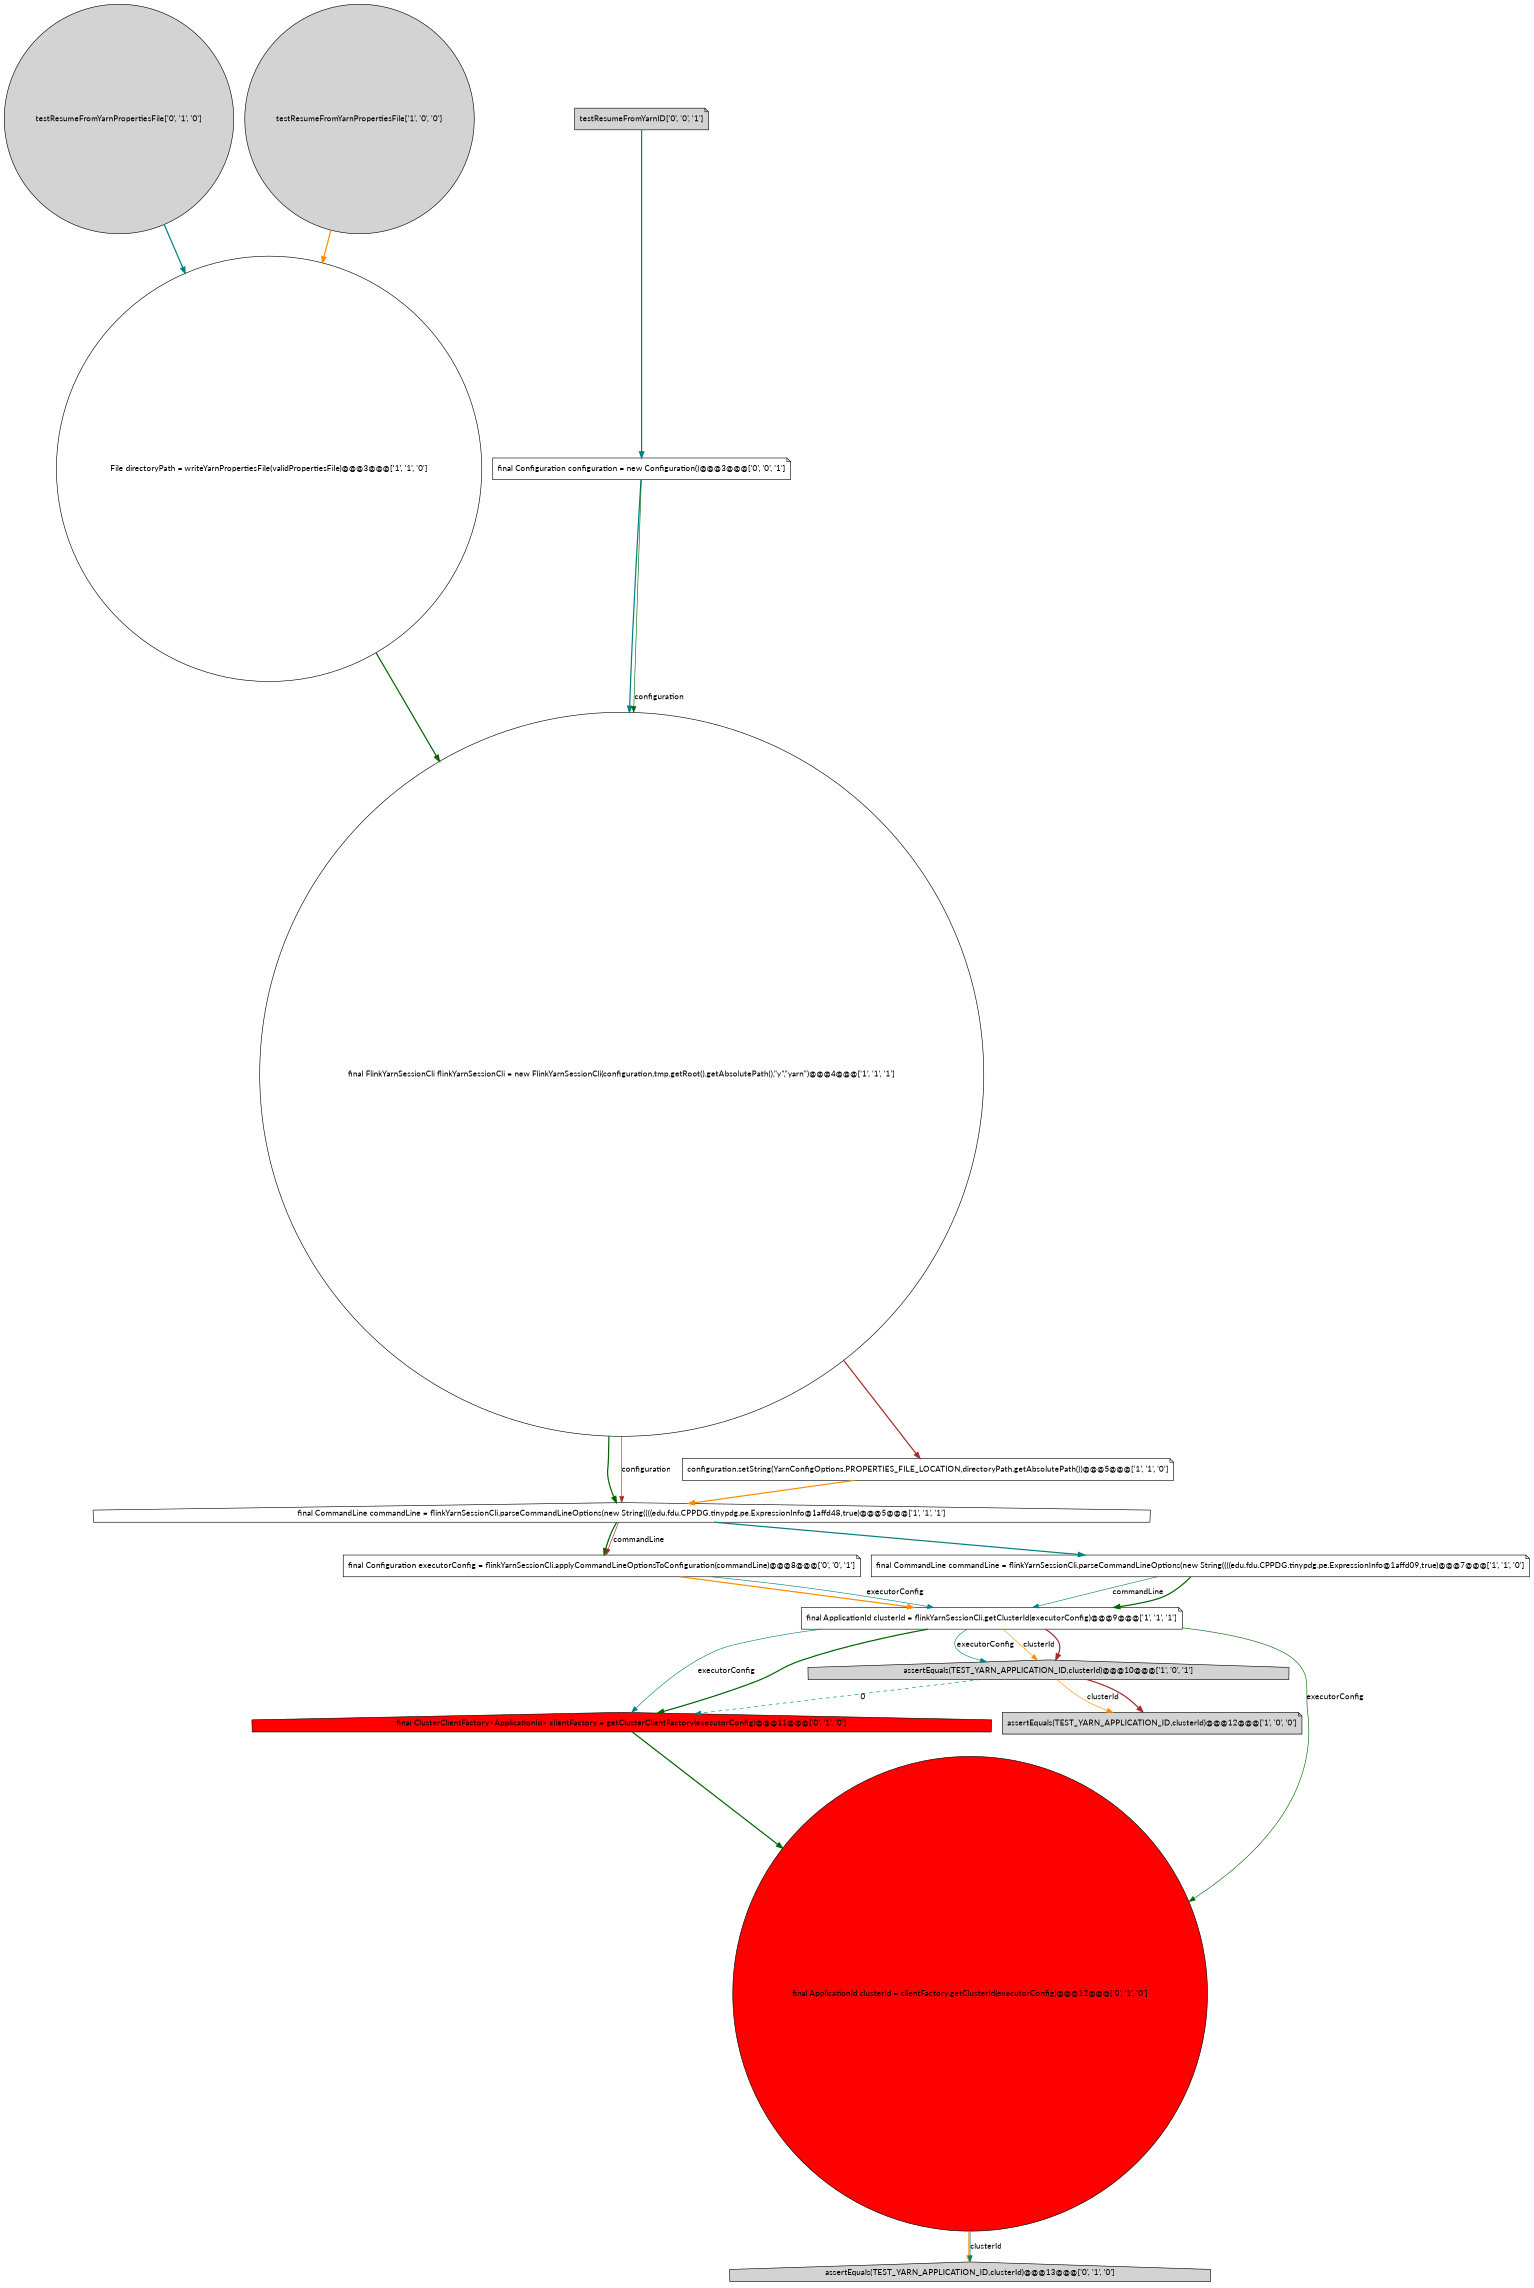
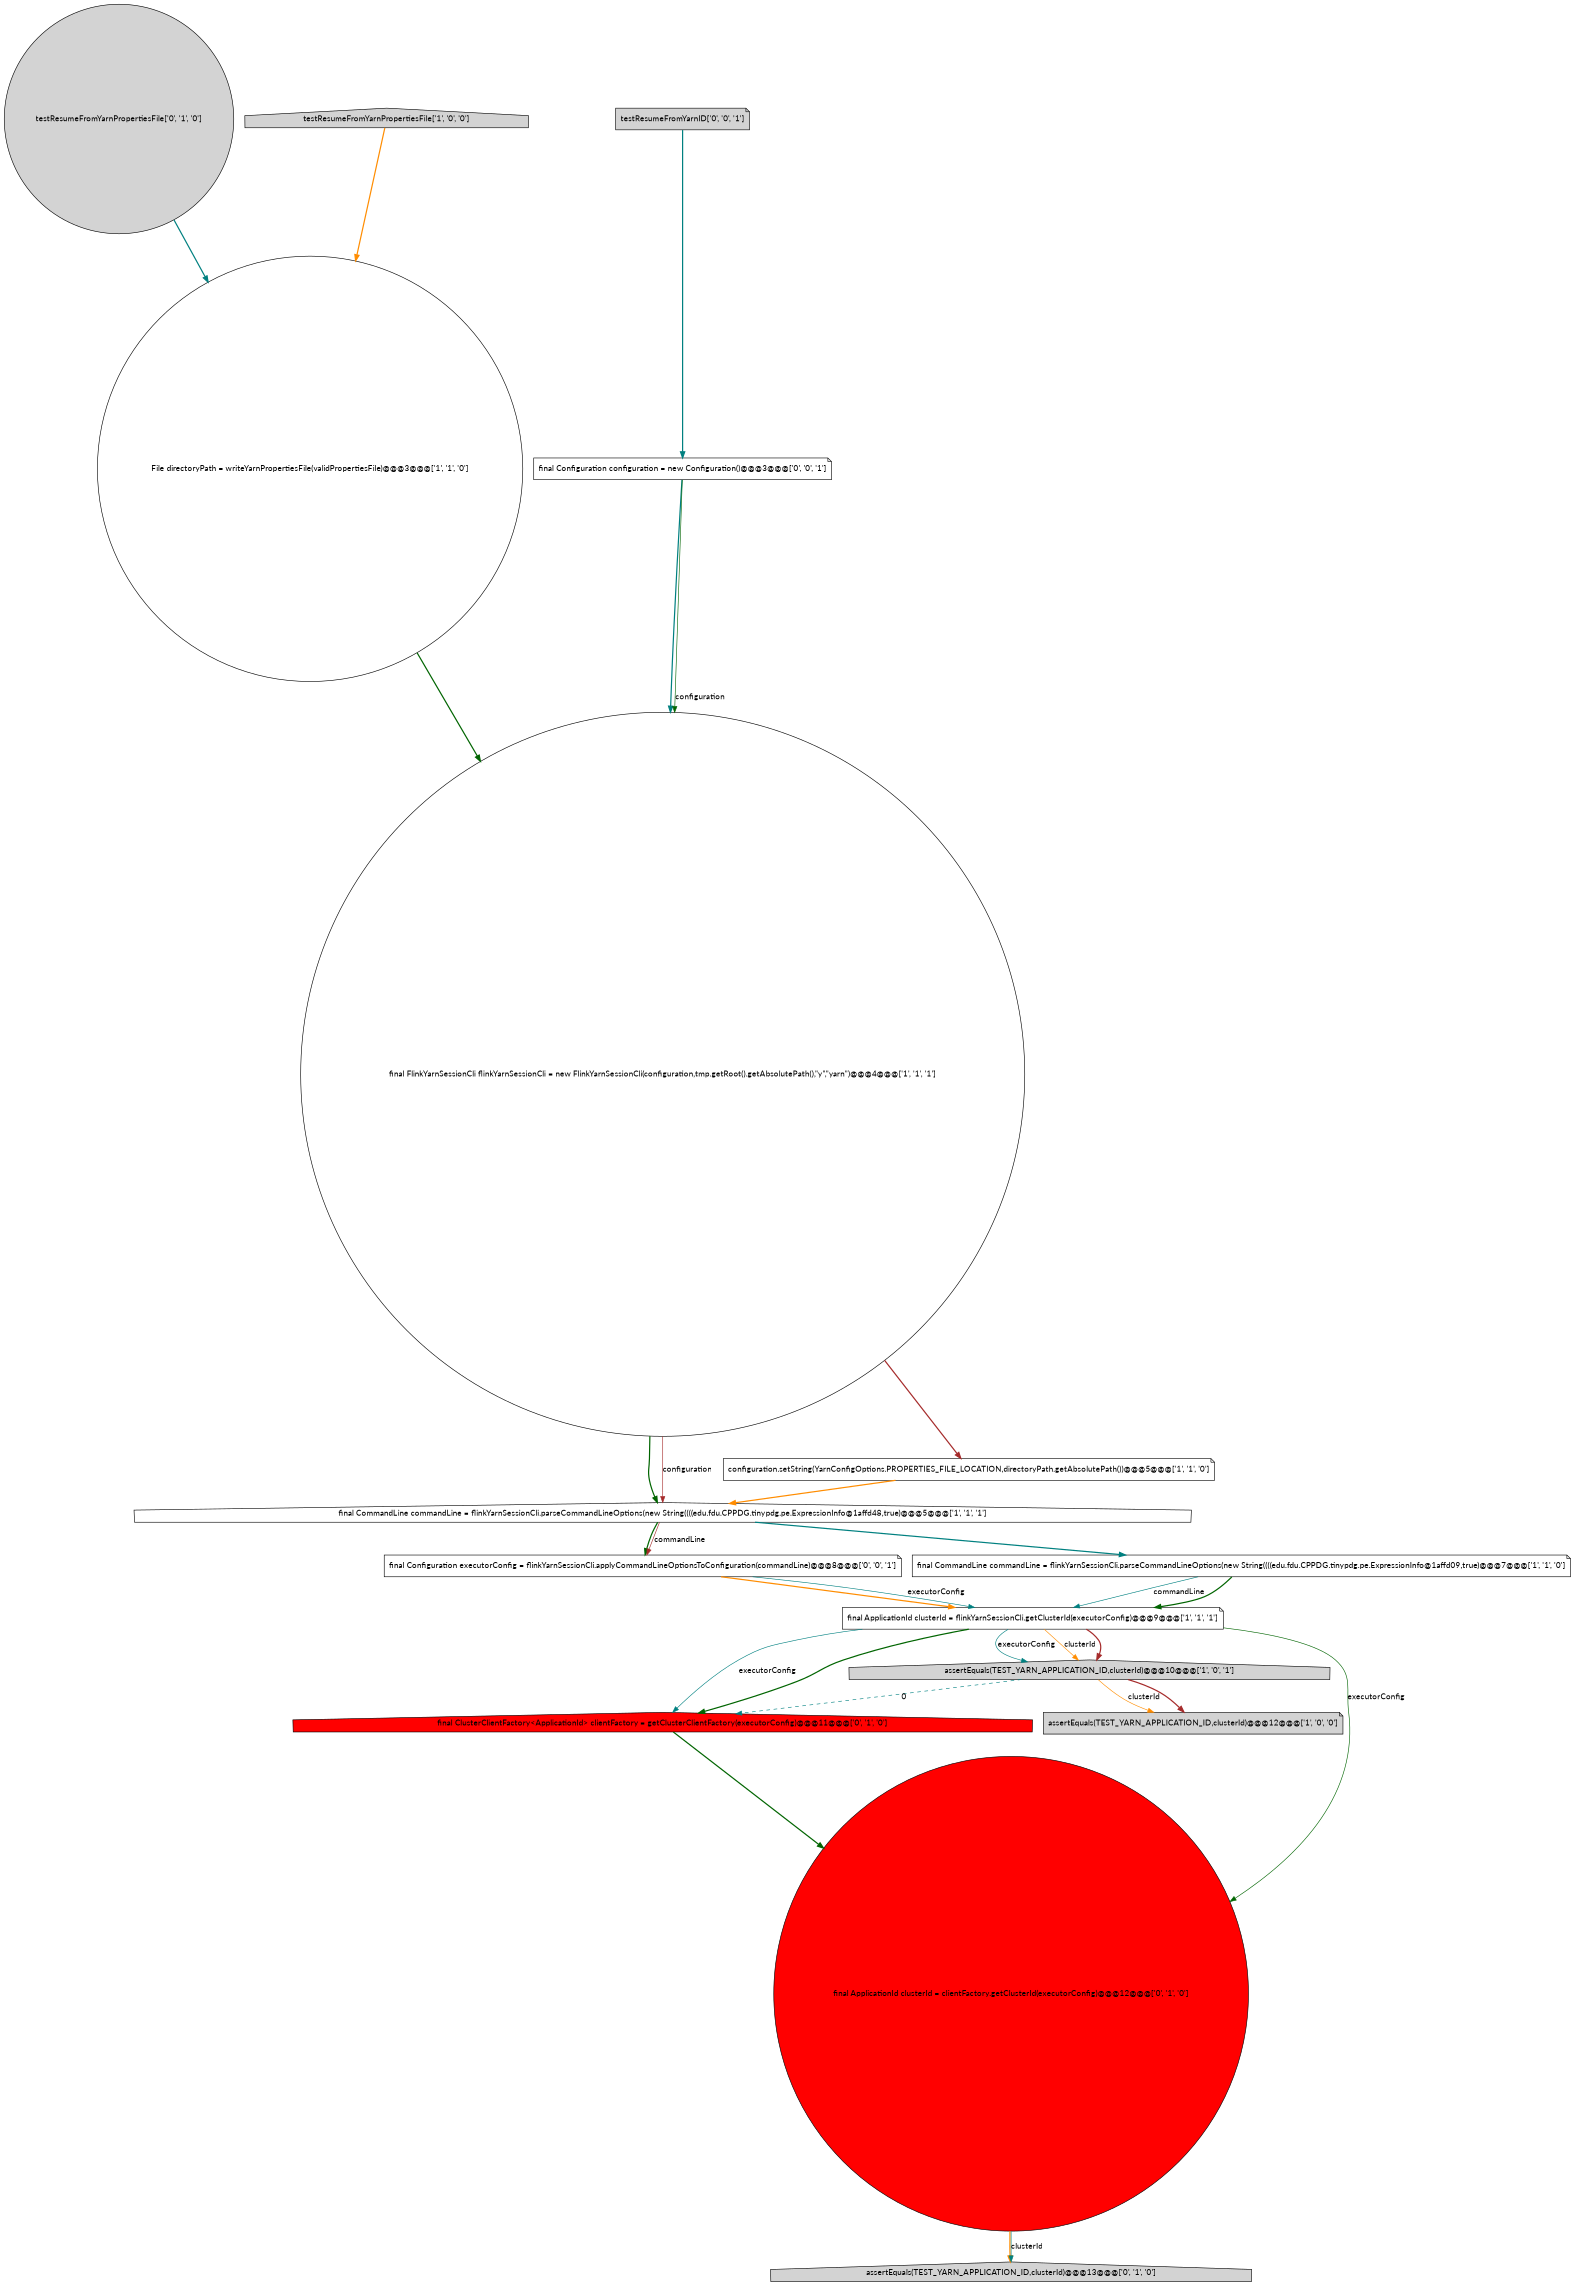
node "testResumeFromYarnPropertiesFile['1', '0', '0']": shape circle -> house
